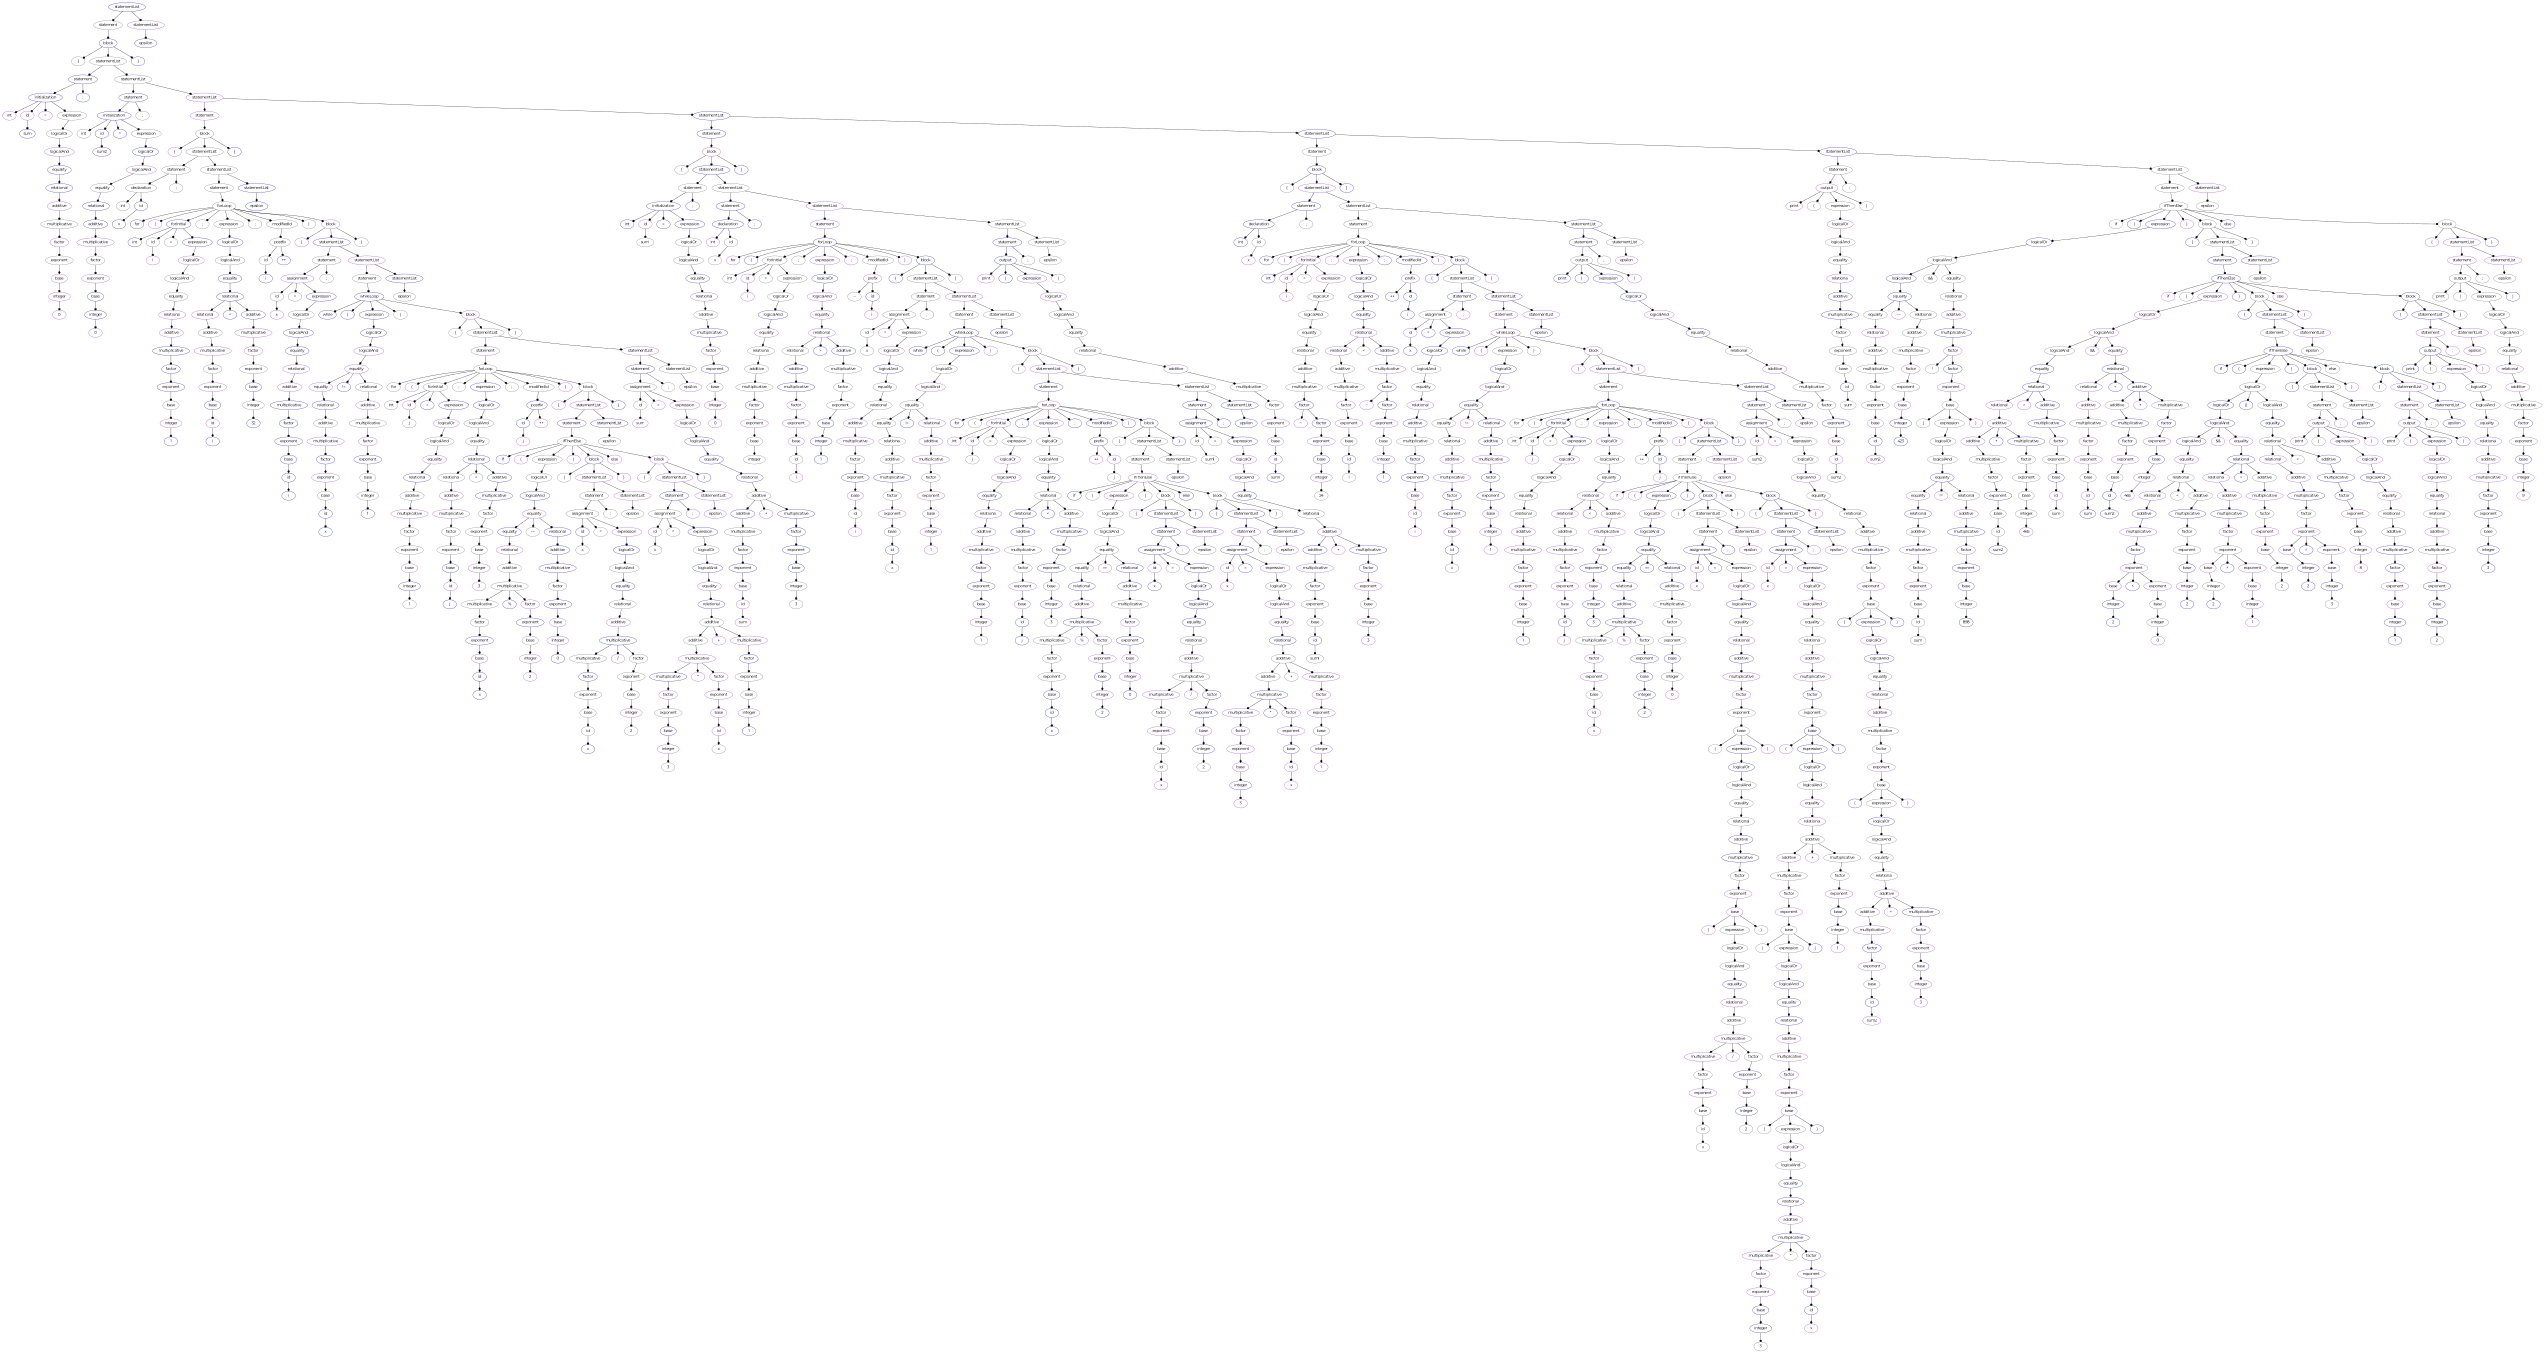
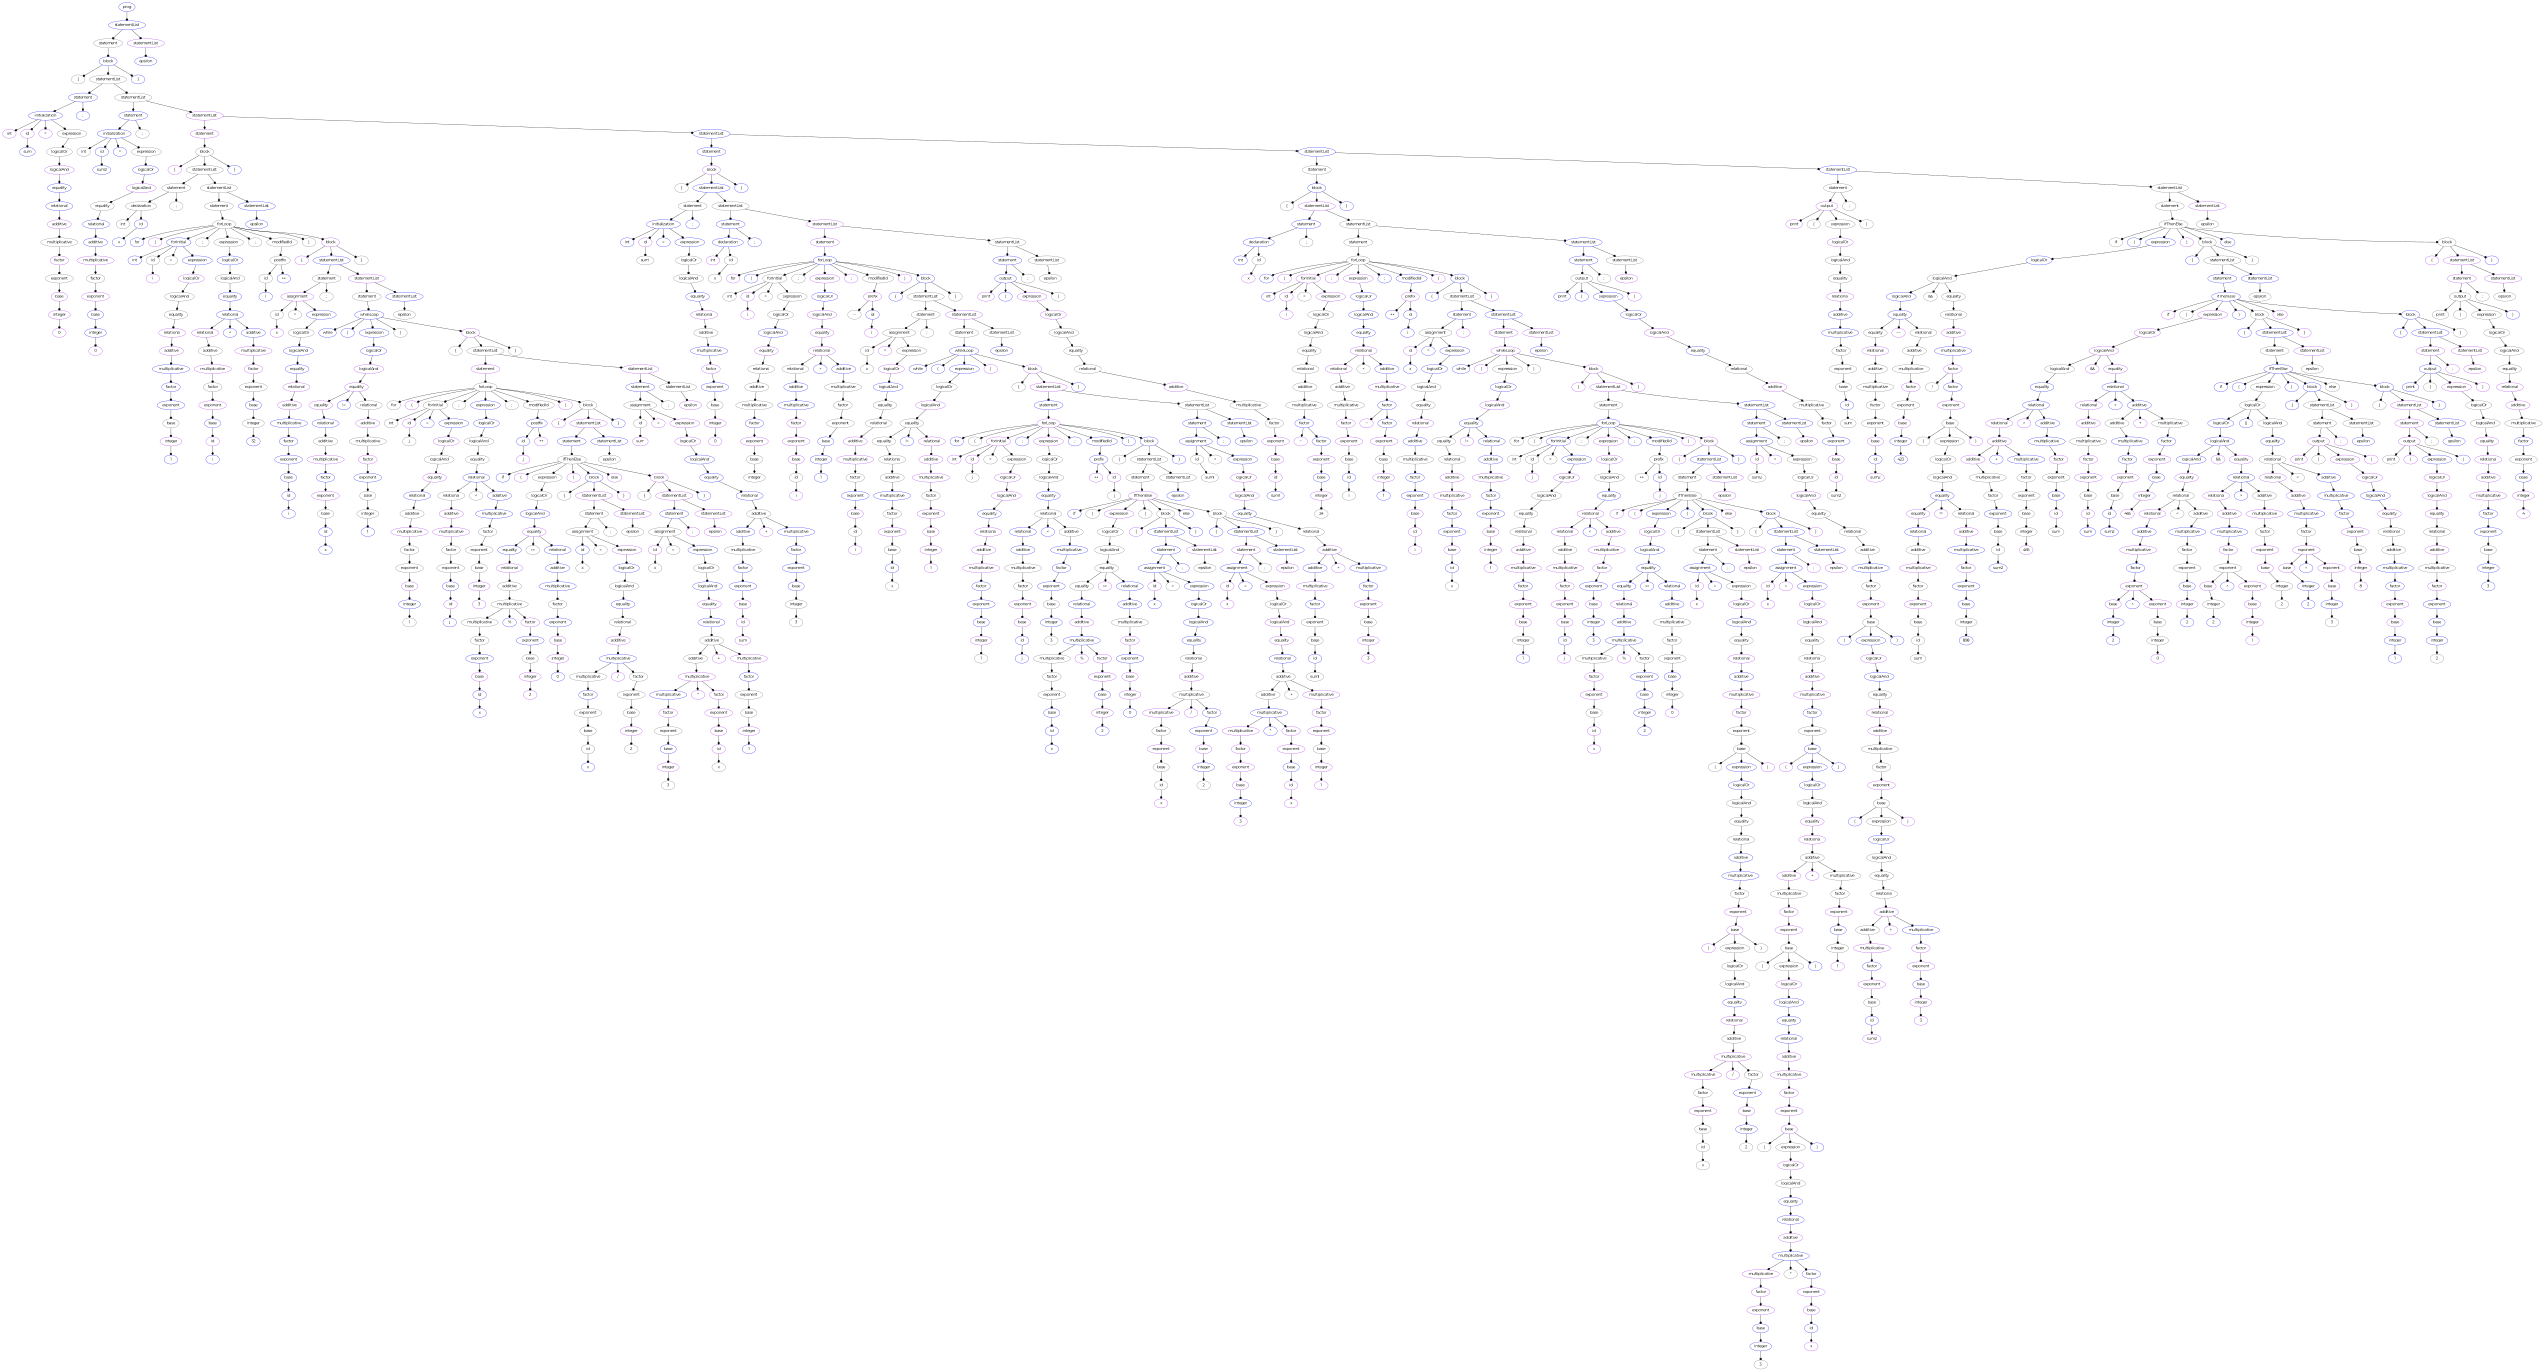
node "prog": added
node "9": label "9" -> "4"
